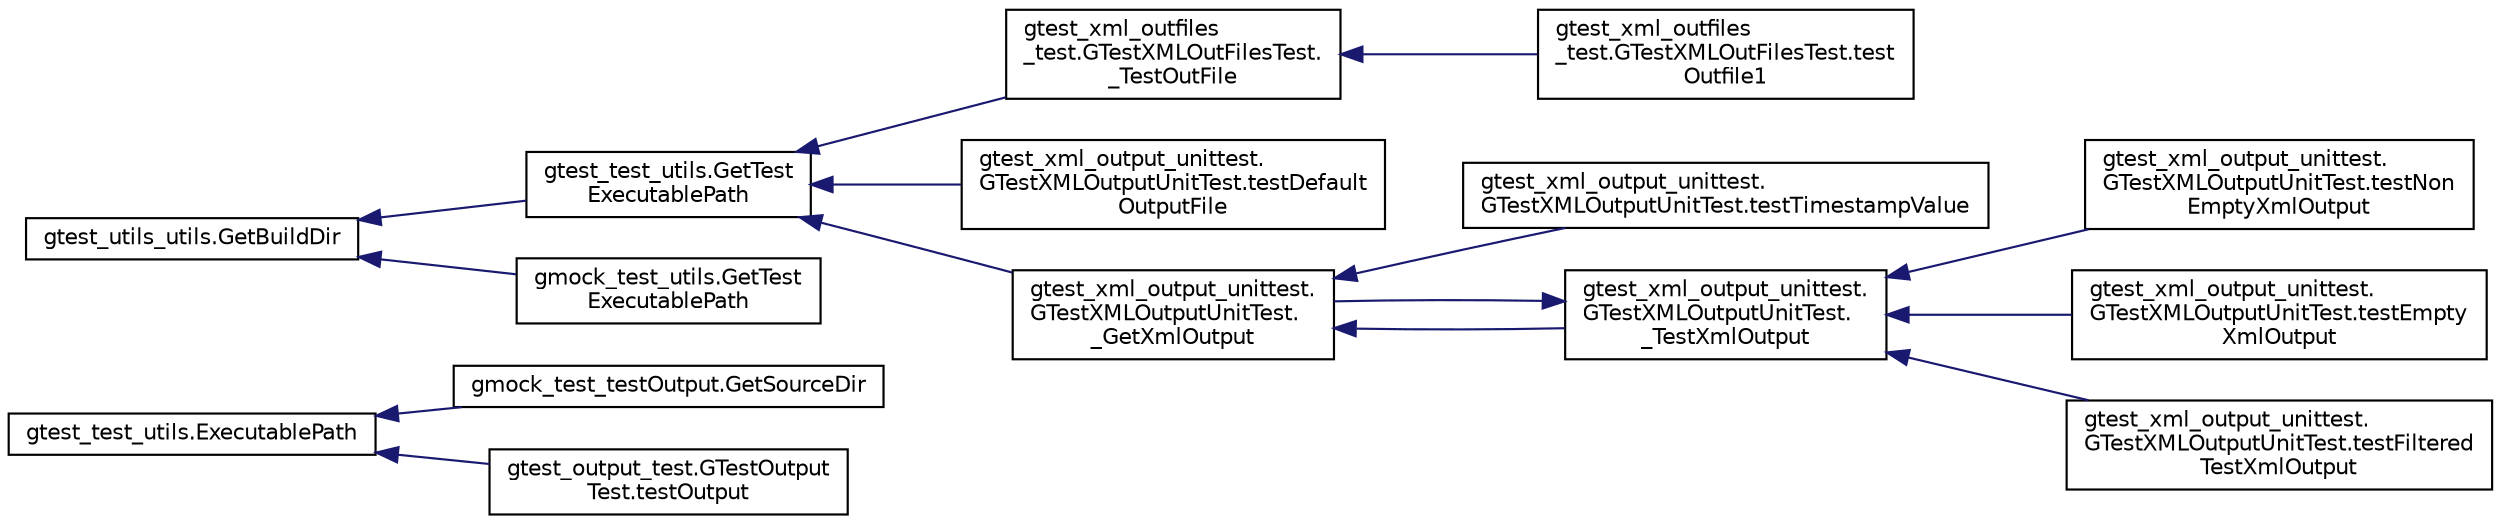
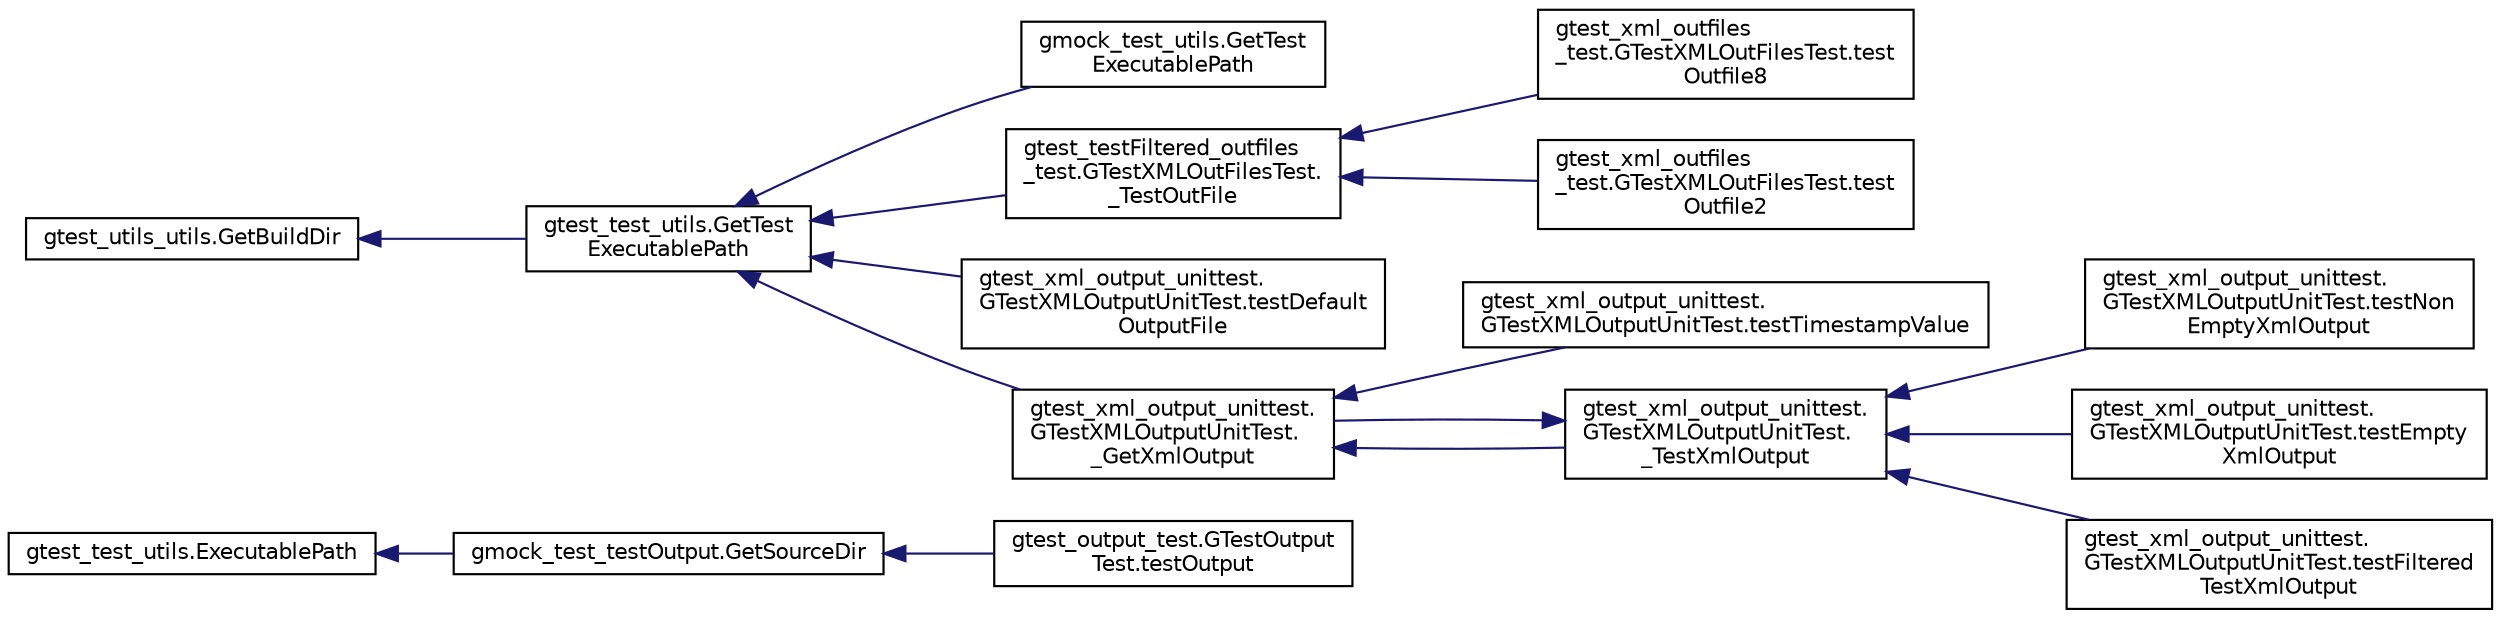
node "gtest_xml_outfiles _test.GTestXMLOutFilesTest. _TestOutFile": label "gtest_xml_outfiles _test.GTestXMLOutFilesTest. _TestOutFile" -> "gtest_testFiltered_outfiles _test.GTestXMLOutFilesTest. _TestOutFile"
node "gtest_xml_outfiles _test.GTestXMLOutFilesTest.test Outfile1": label "gtest_xml_outfiles _test.GTestXMLOutFilesTest.test Outfile1" -> "gtest_xml_outfiles _test.GTestXMLOutFilesTest.test Outfile8"
node "gtest_xml_outfiles _test.GTestXMLOutFilesTest.test Outfile2": added
edge "gmock_test_utils.GetTest ExecutablePath" -> "gtest_utils_utils.GetBuildDir": now "gmock_test_utils.GetTest ExecutablePath" -> "gtest_test_utils.GetTest ExecutablePath"
edge "gtest_output_test.GTestOutput Test.testOutput" -> "gtest_test_utils.ExecutablePath": now "gtest_output_test.GTestOutput Test.testOutput" -> "gmock_test_testOutput.GetSourceDir"
